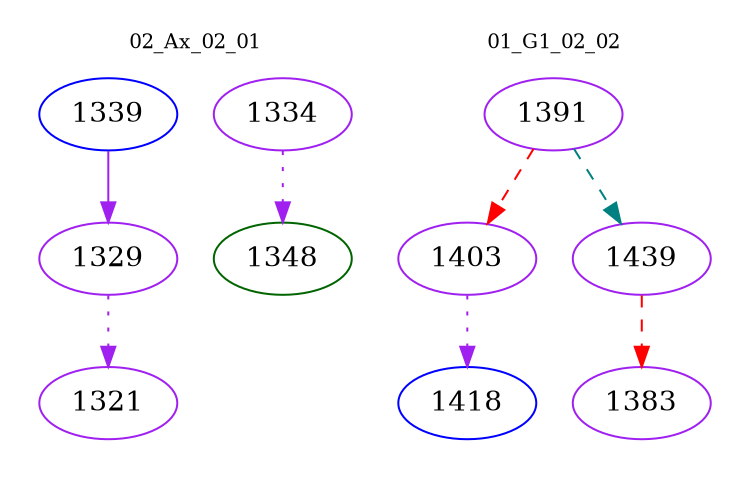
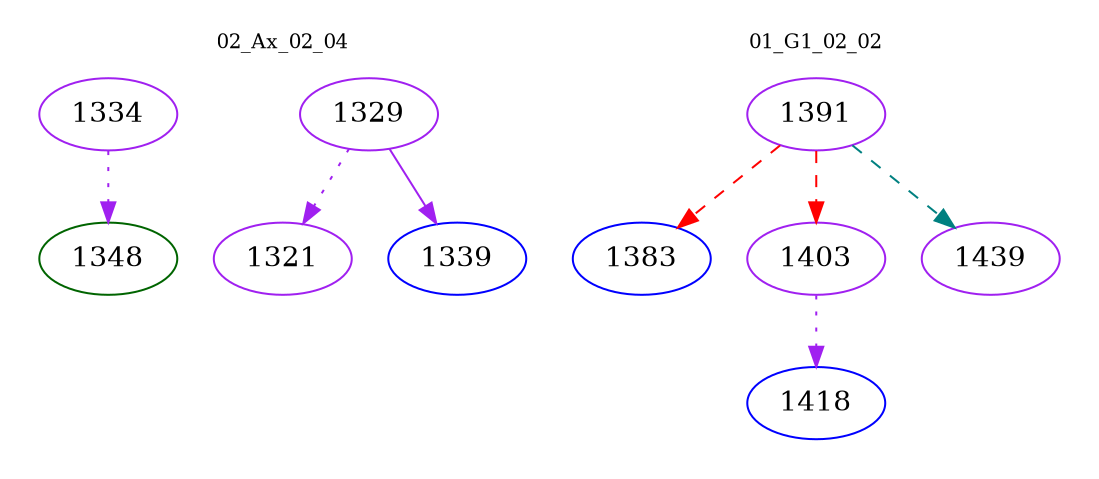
cluster "02_Ax_02_01": label "02_Ax_02_01" -> "02_Ax_02_04"
edge "1339" -> "1329": reversed
edge "1439" -> "1383": now "1391" -> "1383"
node "1383": color purple -> blue
